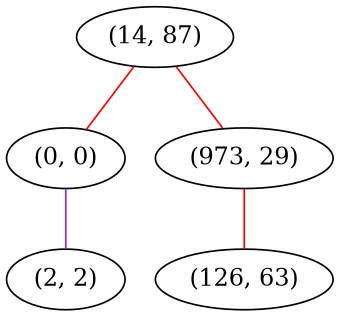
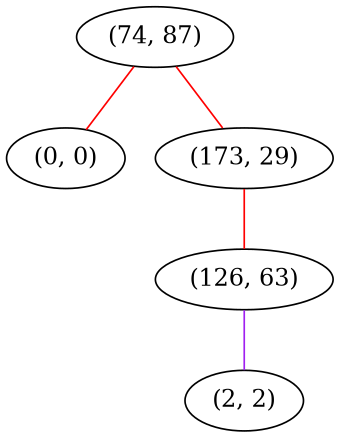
node "(14, 87)": label "(14, 87)" -> "(74, 87)"
node "(973, 29)": label "(973, 29)" -> "(173, 29)"
edge "(0, 0)" -- "(2, 2)": now "(126, 63)" -- "(2, 2)"
